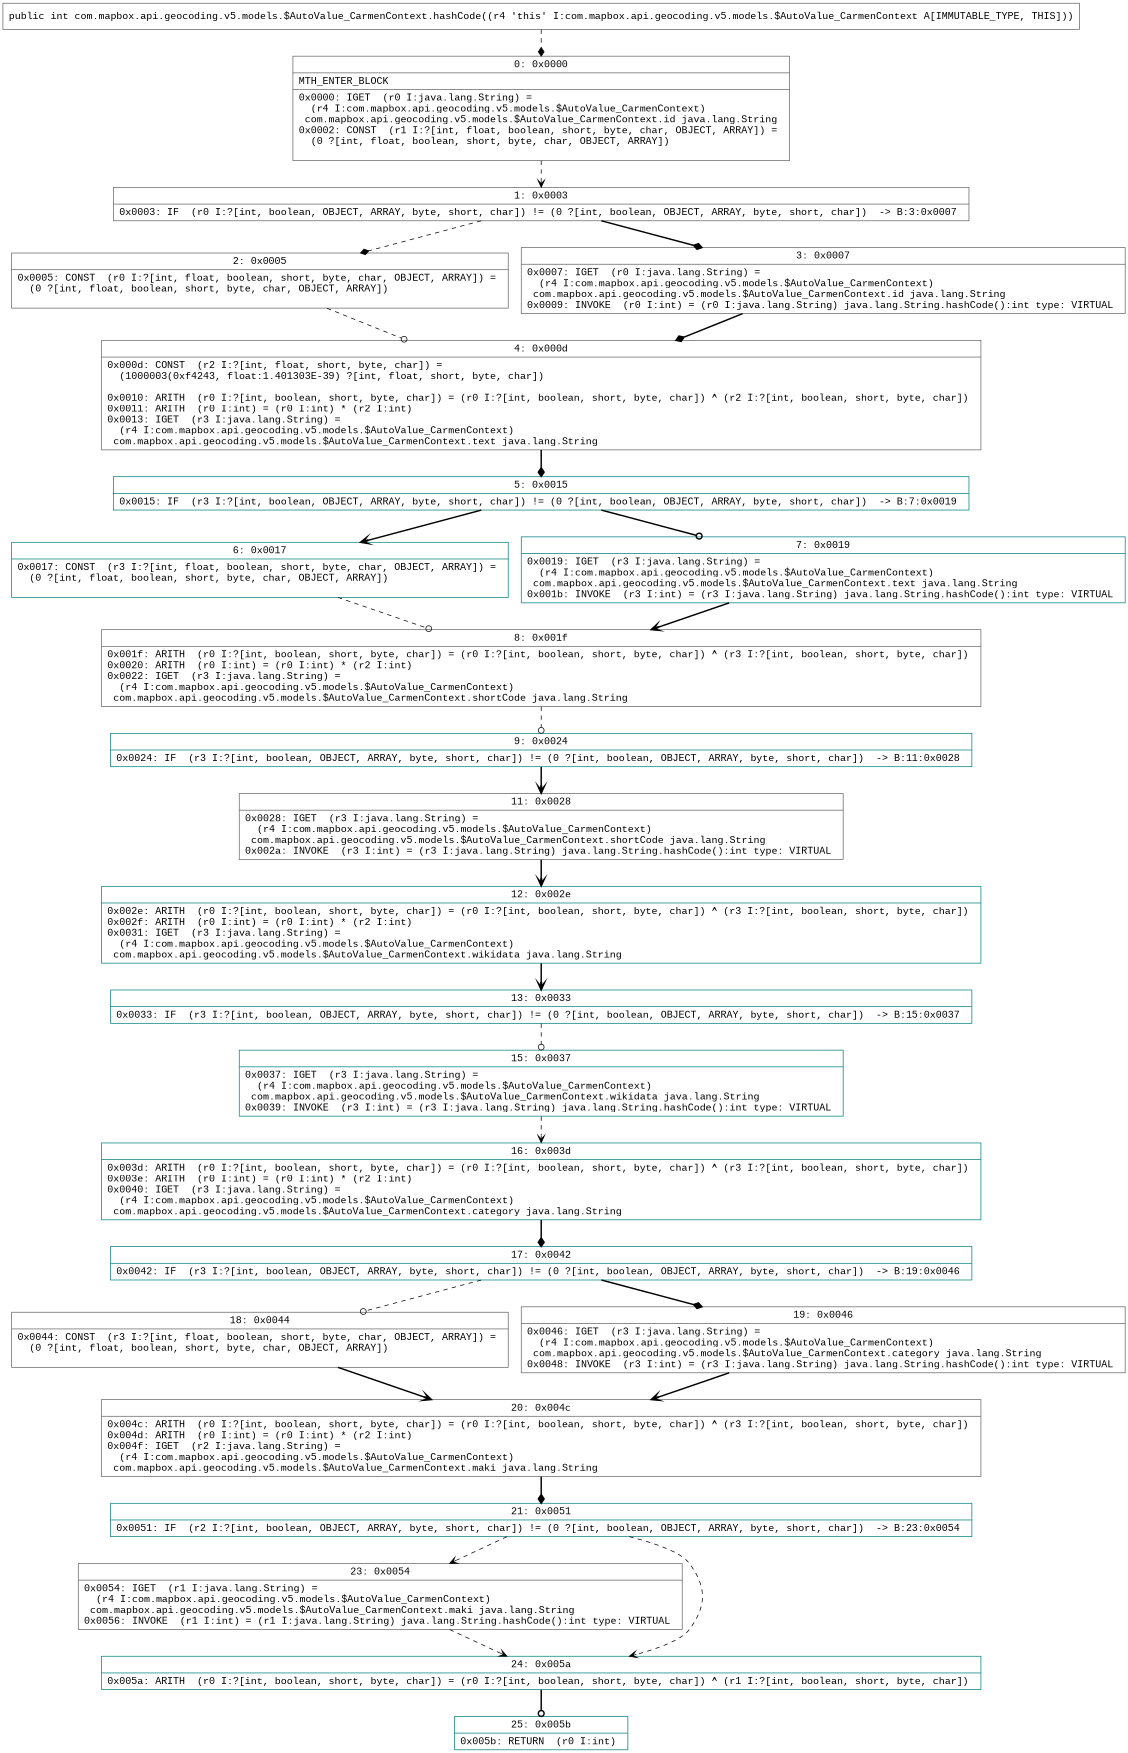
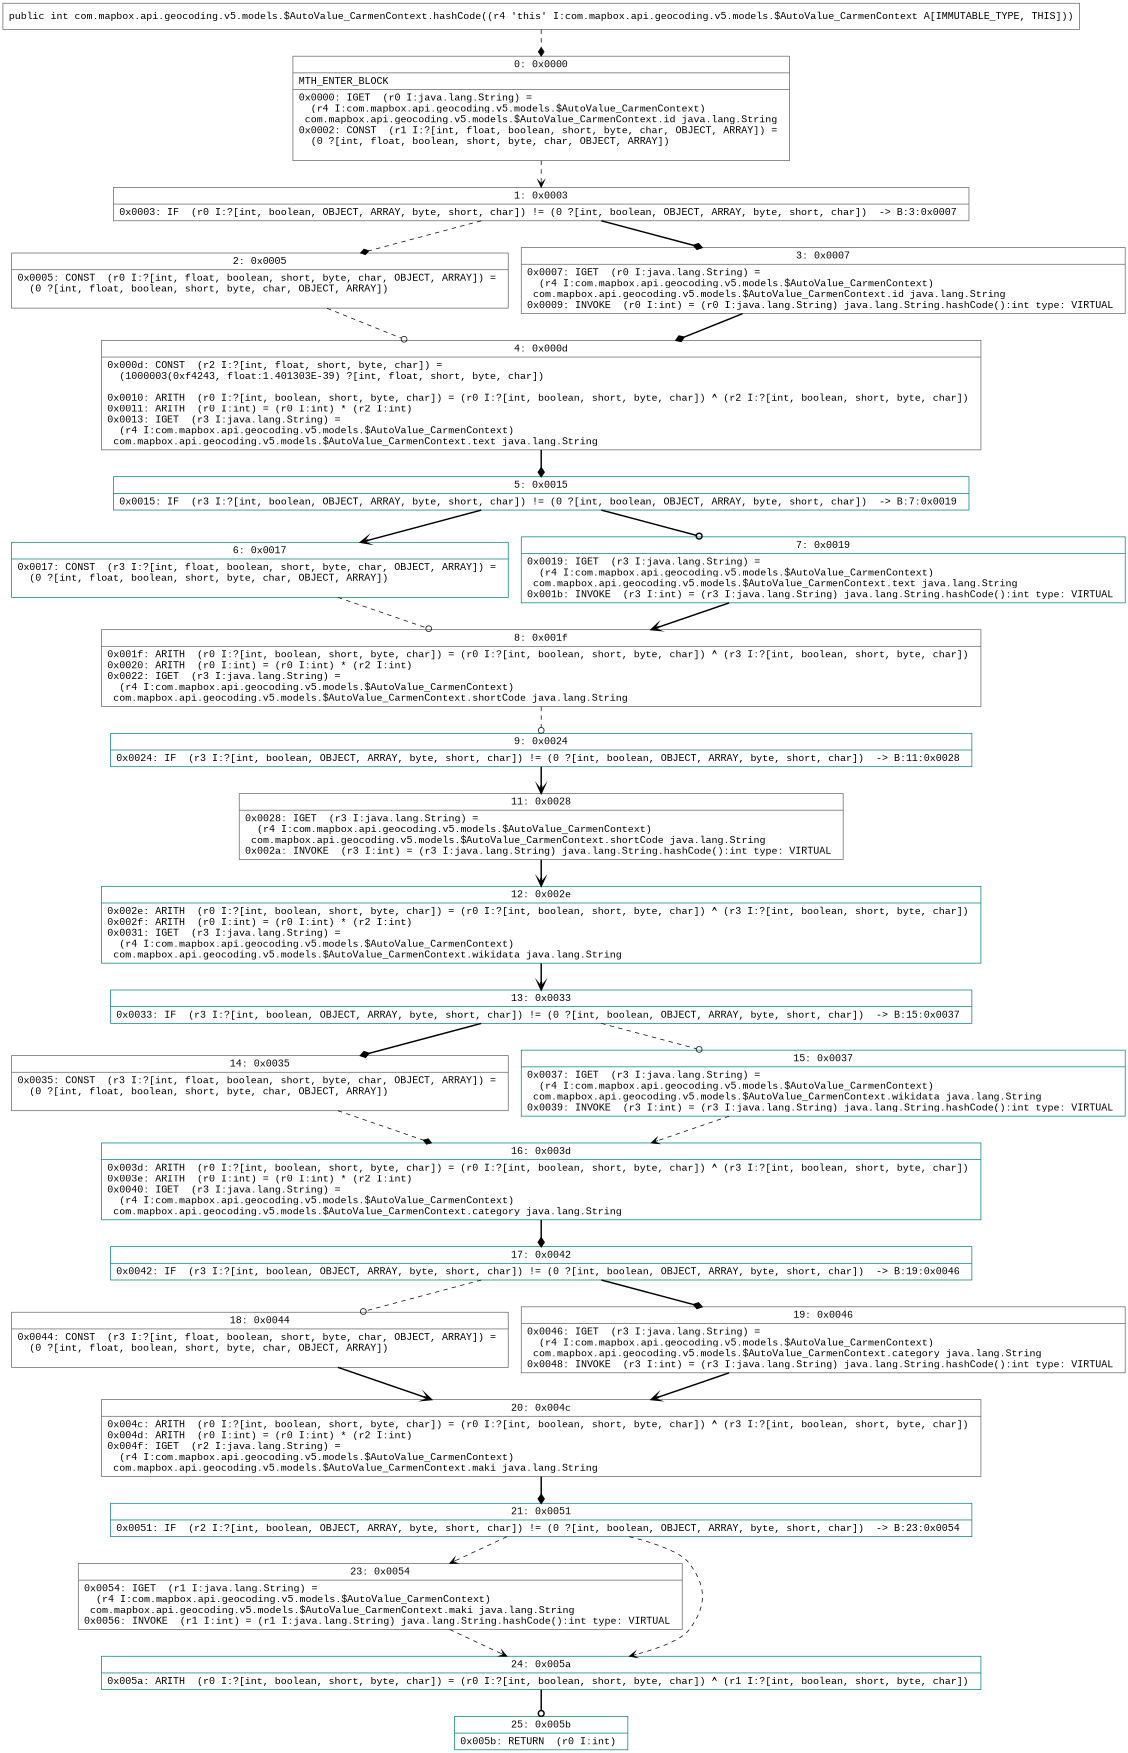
node "14: 0x0035": added
